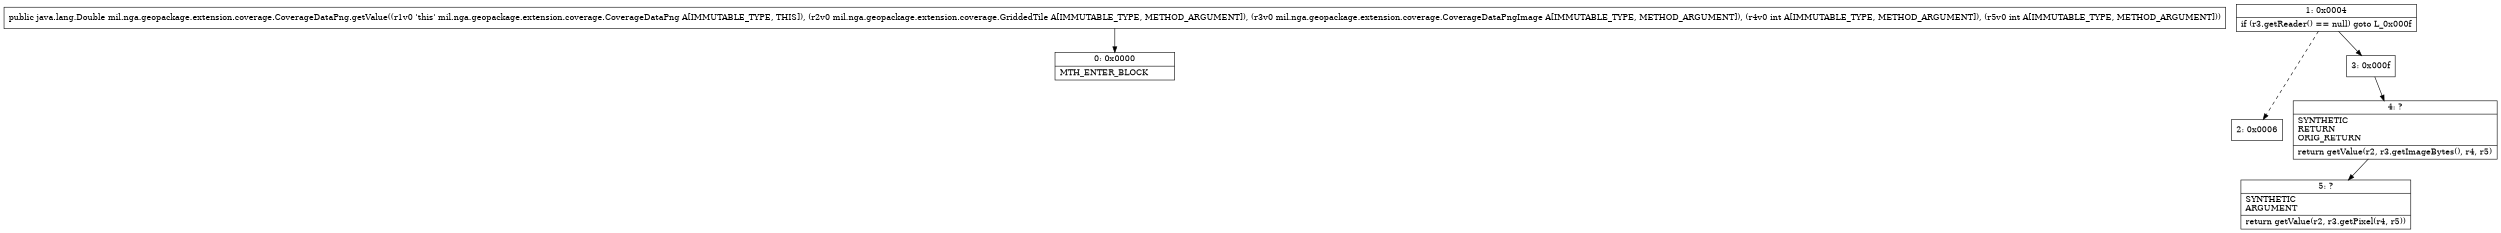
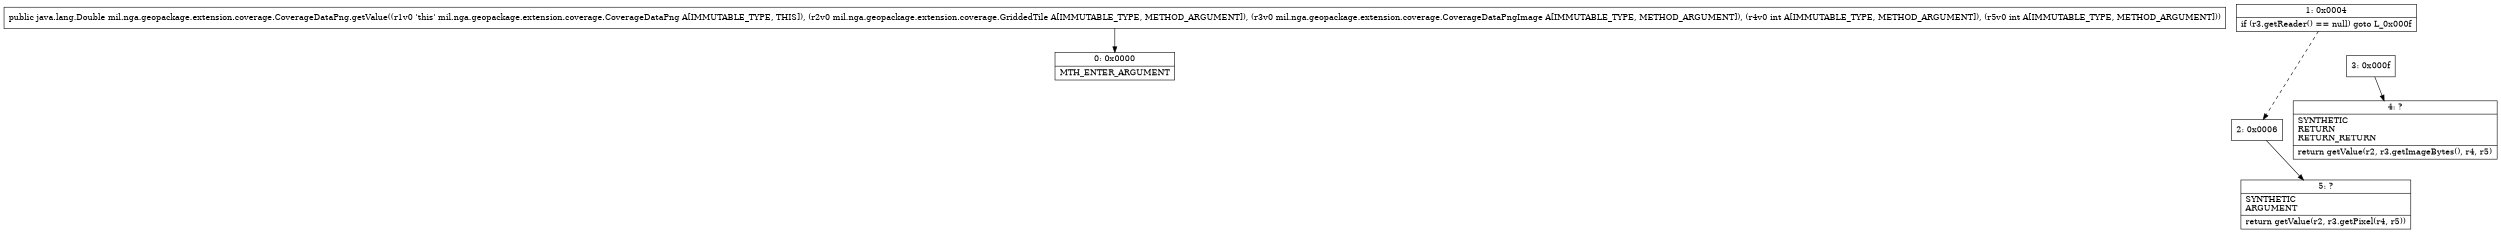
edge "1: 0x0004" -> "3: 0x000f": removed
node "0: 0x0000": text "MTH_ENTER_BLOCK" -> "MTH_ENTER_ARGUMENT"
node "4: ?": text "ORIG_RETURN" -> "RETURN_RETURN"
edge "4: ?" -> "5: ?": now "2: 0x0006" -> "5: ?"
